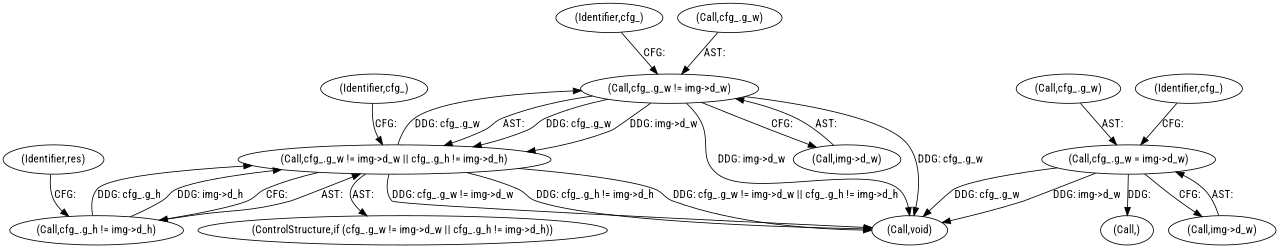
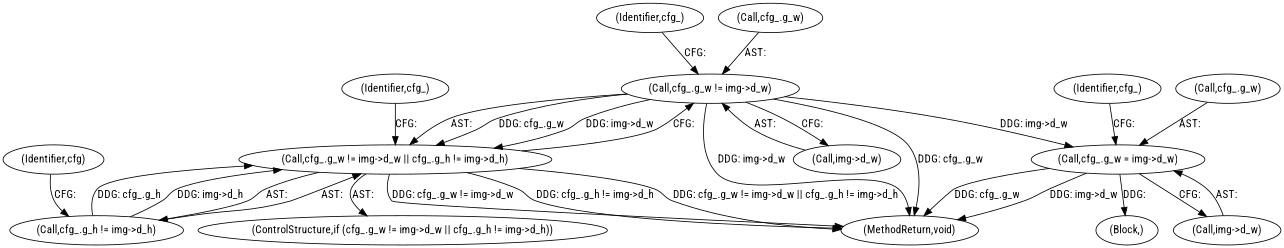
edge "(Call,cfg_.g_w != img->d_w)" -> "(Call,cfg_.g_w = img->d_w)": added, label "DDG: img->d_w"
edge "(Call,cfg_.g_w != img->d_w || cfg_.g_h != img->d_h)" -> "(Call,cfg_.g_w != img->d_w)": label "DDG: cfg_.g_w" -> "CFG: "
node "(Identifier,res)": label "(Identifier,res)" -> "(Identifier,cfg)"
edge "(Call,cfg_.g_w != img->d_w || cfg_.g_h != img->d_h)" -> "(Call,cfg_.g_h != img->d_h)": label "CFG: " -> "AST: "
node "(Call,void)": label "(Call,void)" -> "(MethodReturn,void)"
node "(Call,)": label "(Call,)" -> "(Block,)"
